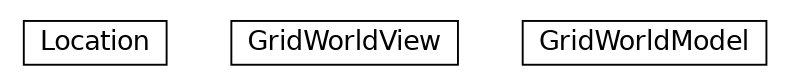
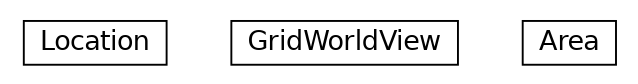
node "Area": added
node "GridWorldModel": removed
